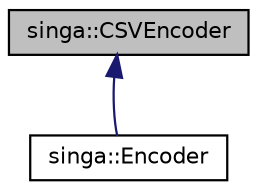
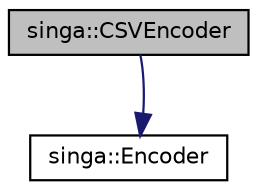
edge "singa::Encoder" -> "singa::CSVEncoder": reversed
